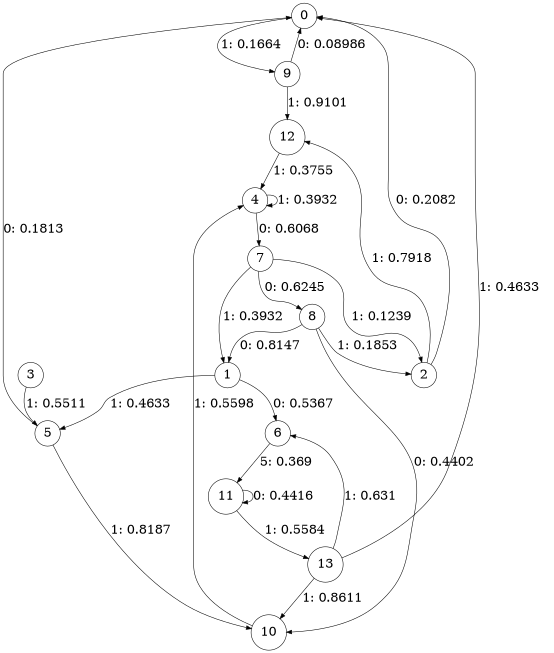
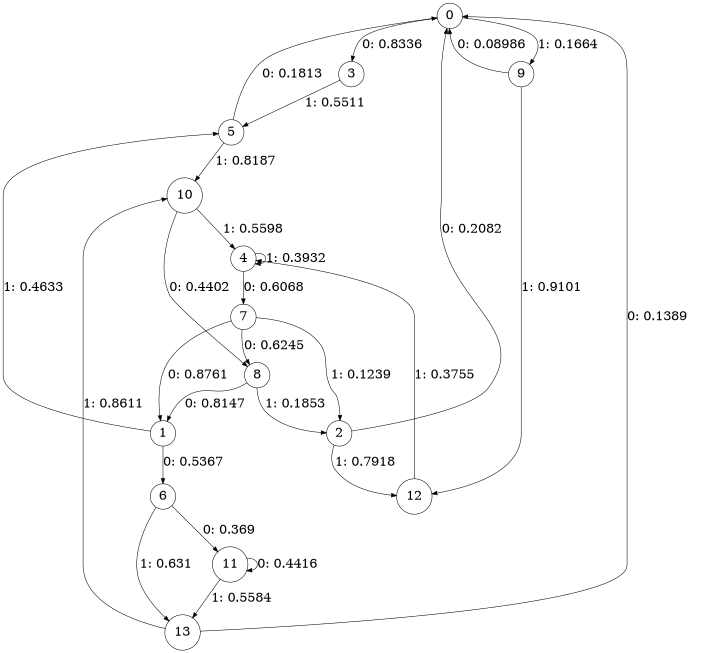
edge "0" -> "3": added, label "0: 0.8336"
edge "13" -> "0": label "1: 0.4633   " -> "0: 0.1389   "
edge "7" -> "1": label "1: 0.3932   " -> "0: 0.8761   "
edge "6" -> "11": label "5: 0.369    " -> "0: 0.369    "
edge "13" -> "6": reversed
edge "8" -> "10": reversed
